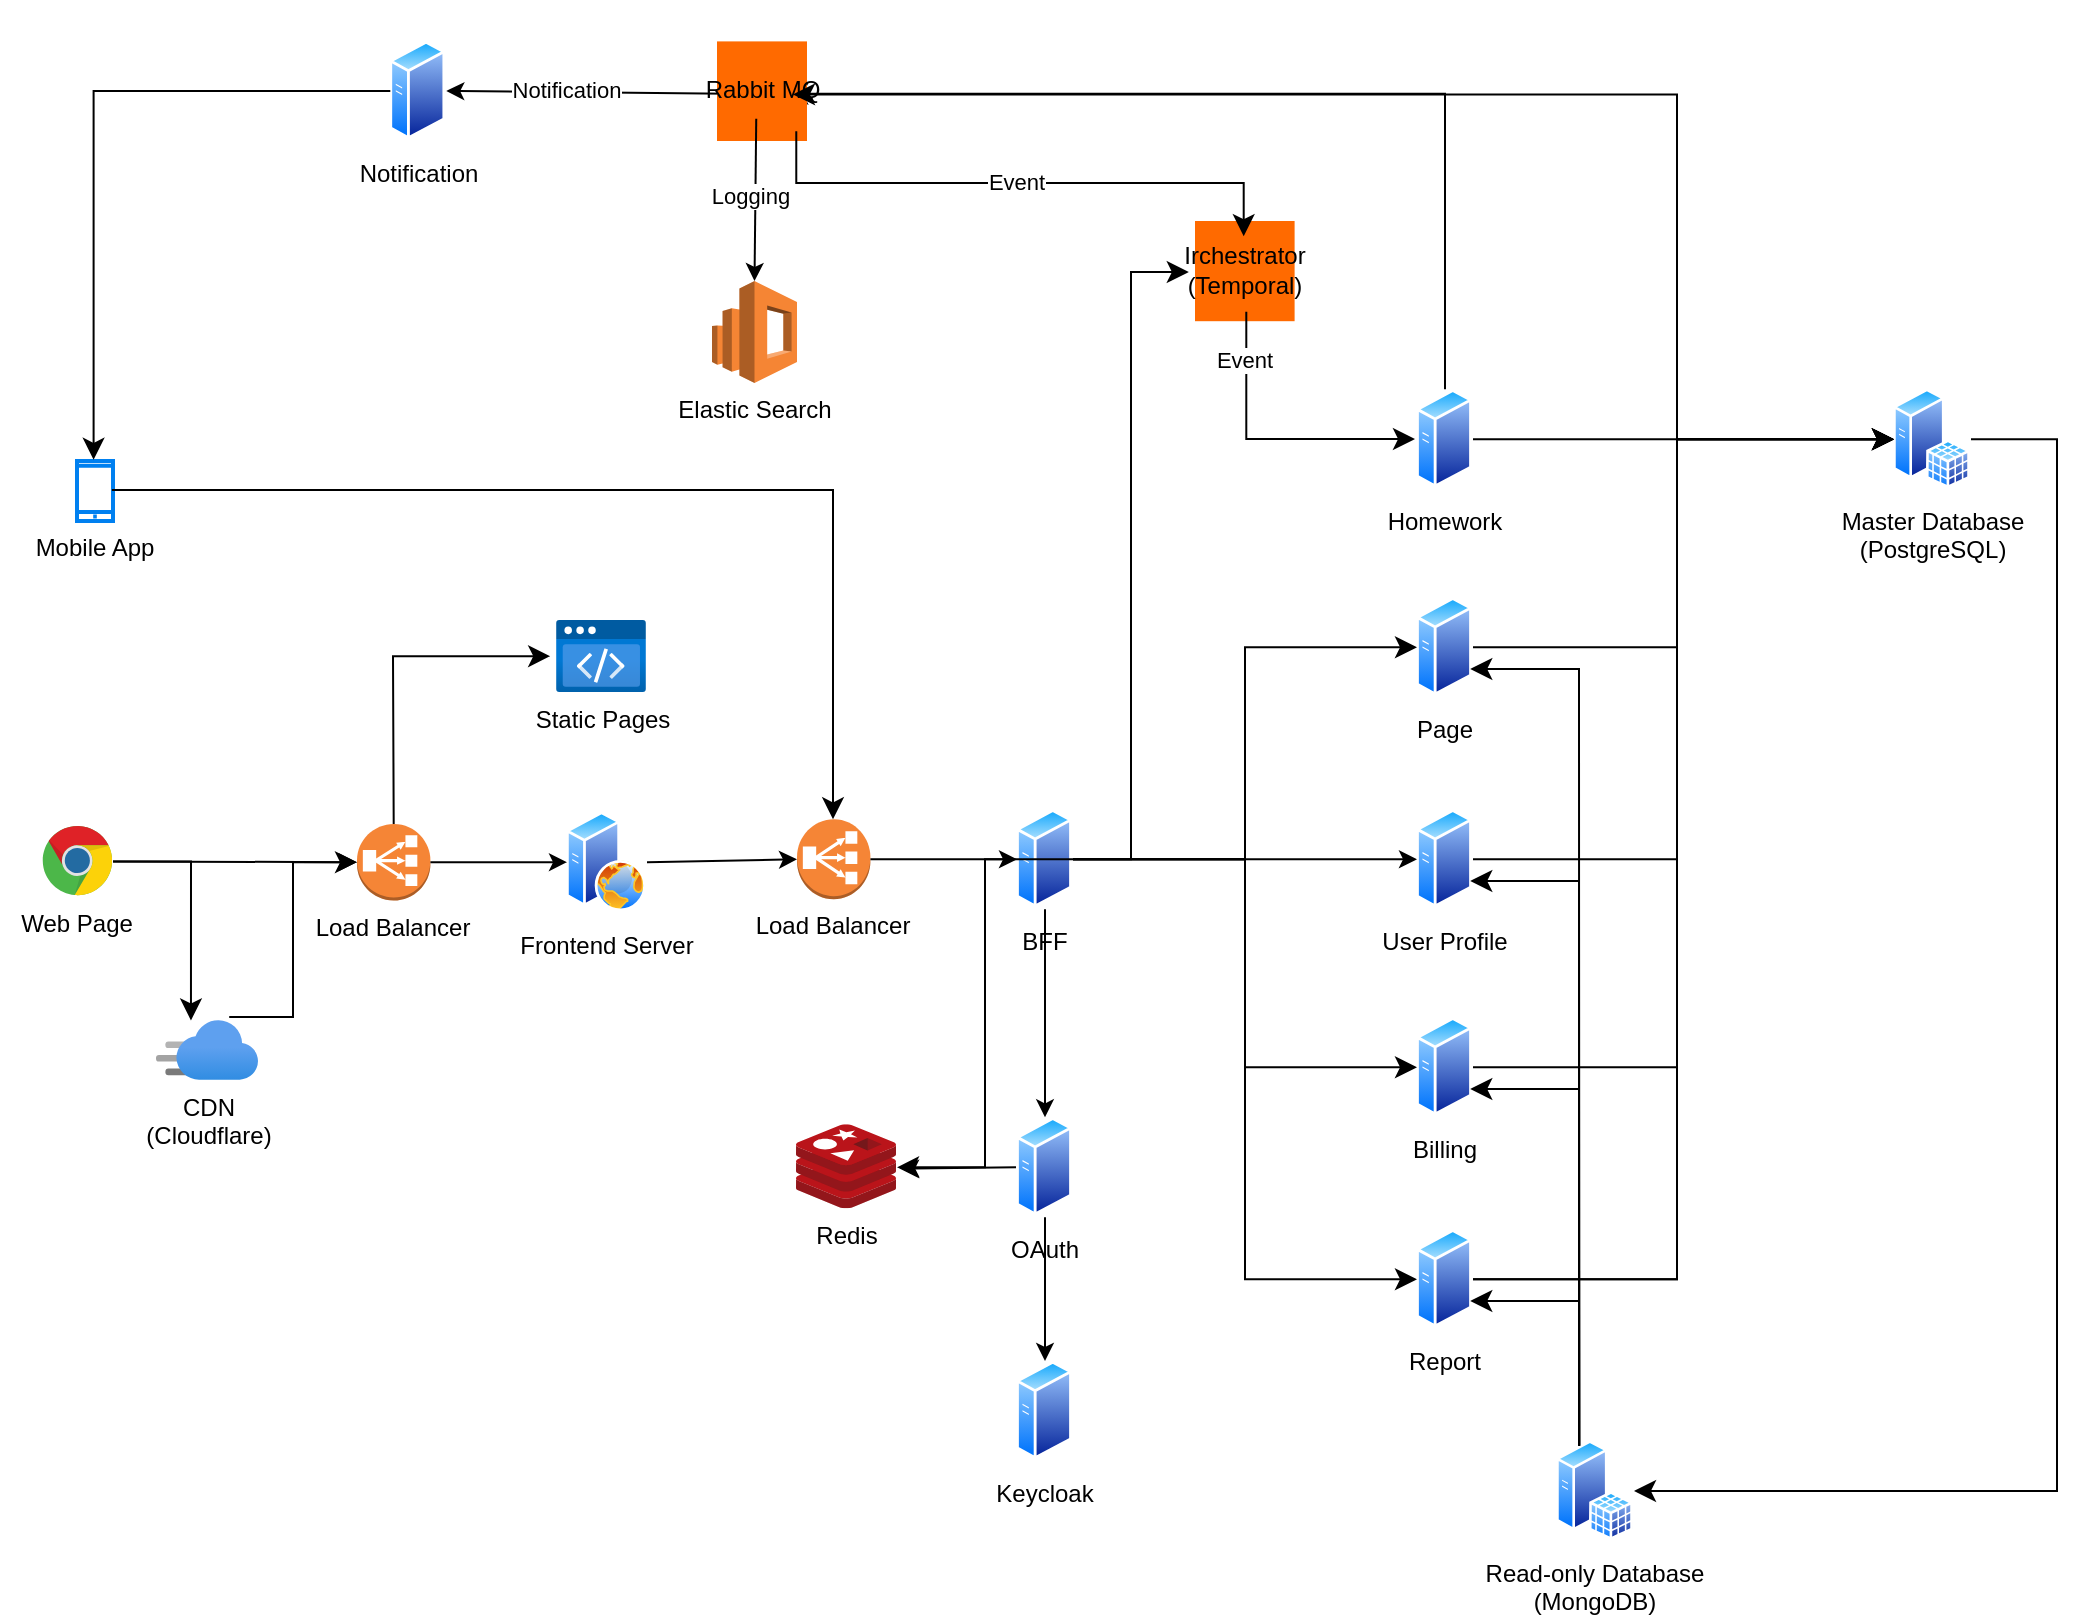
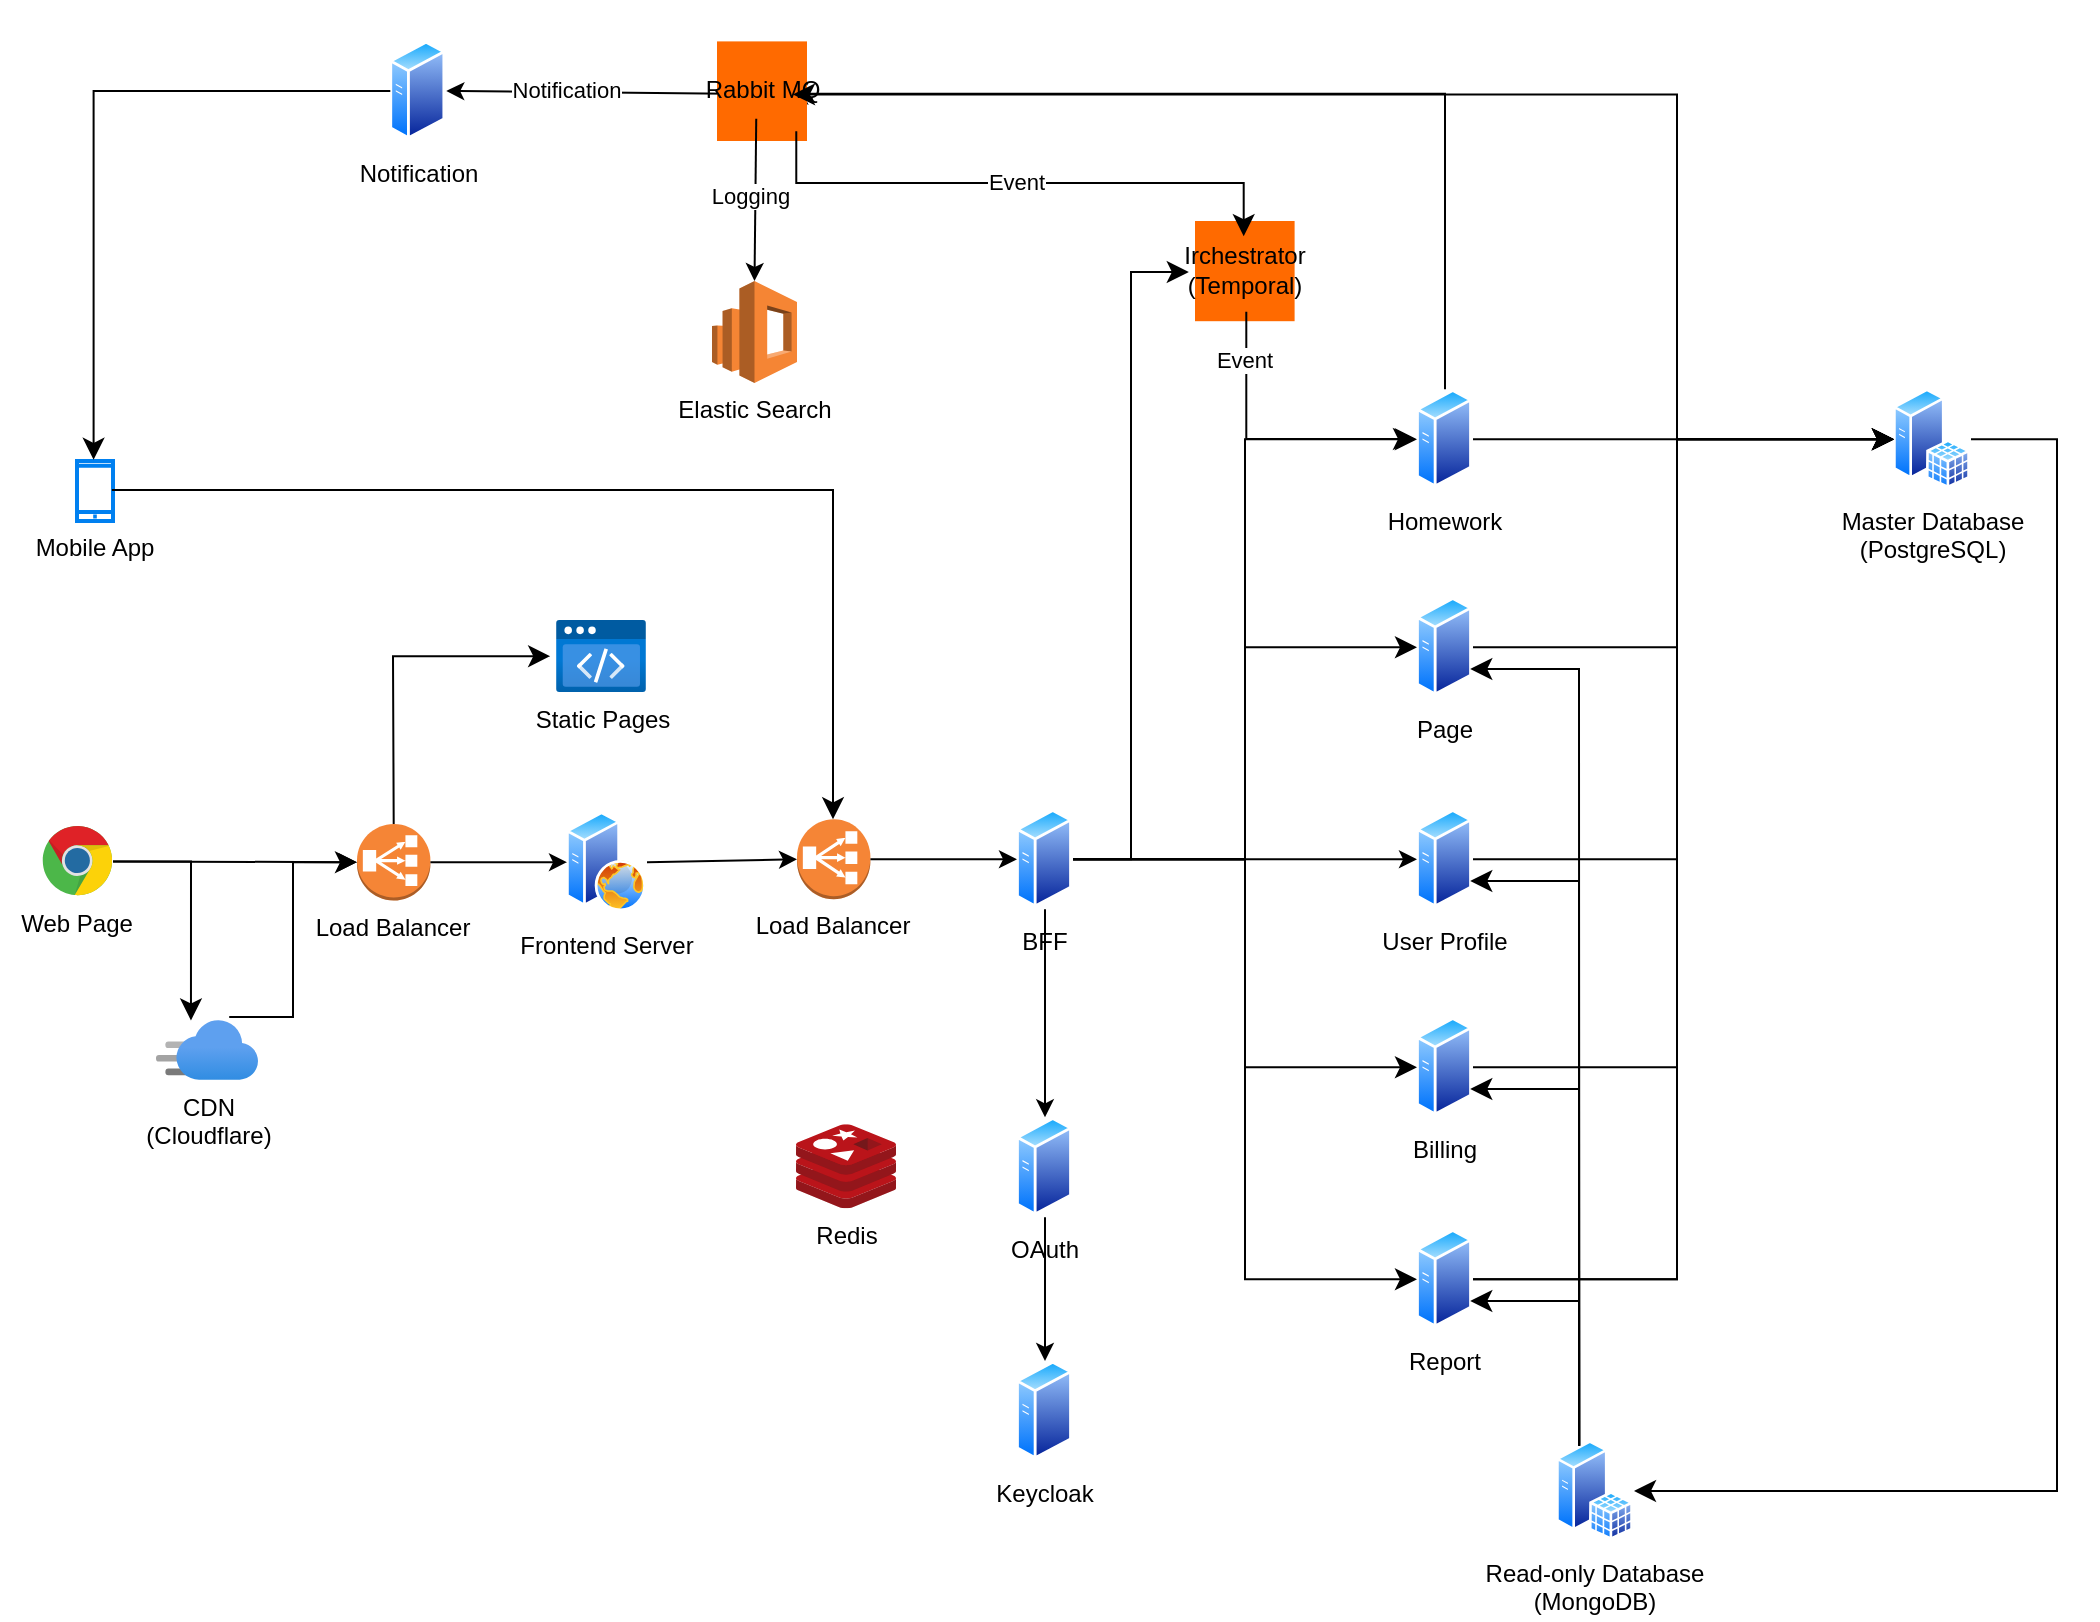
edge "BFF" -> "Redis": now "BFF" -> "Homework"
edge "OAuth" -> "Redis": removed
